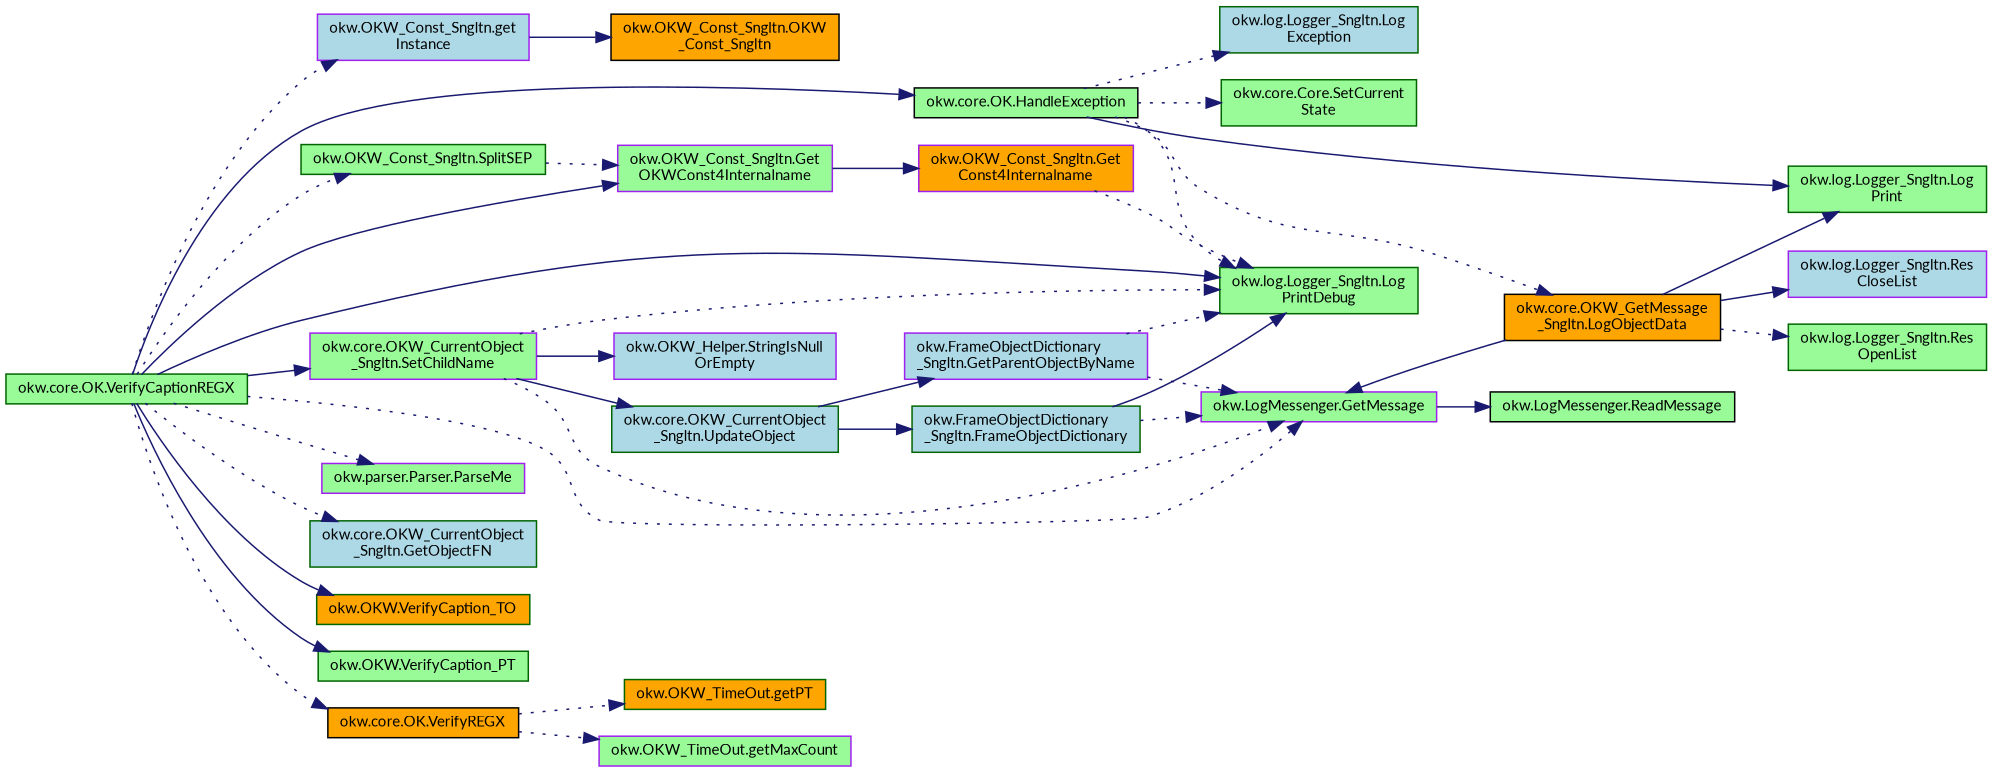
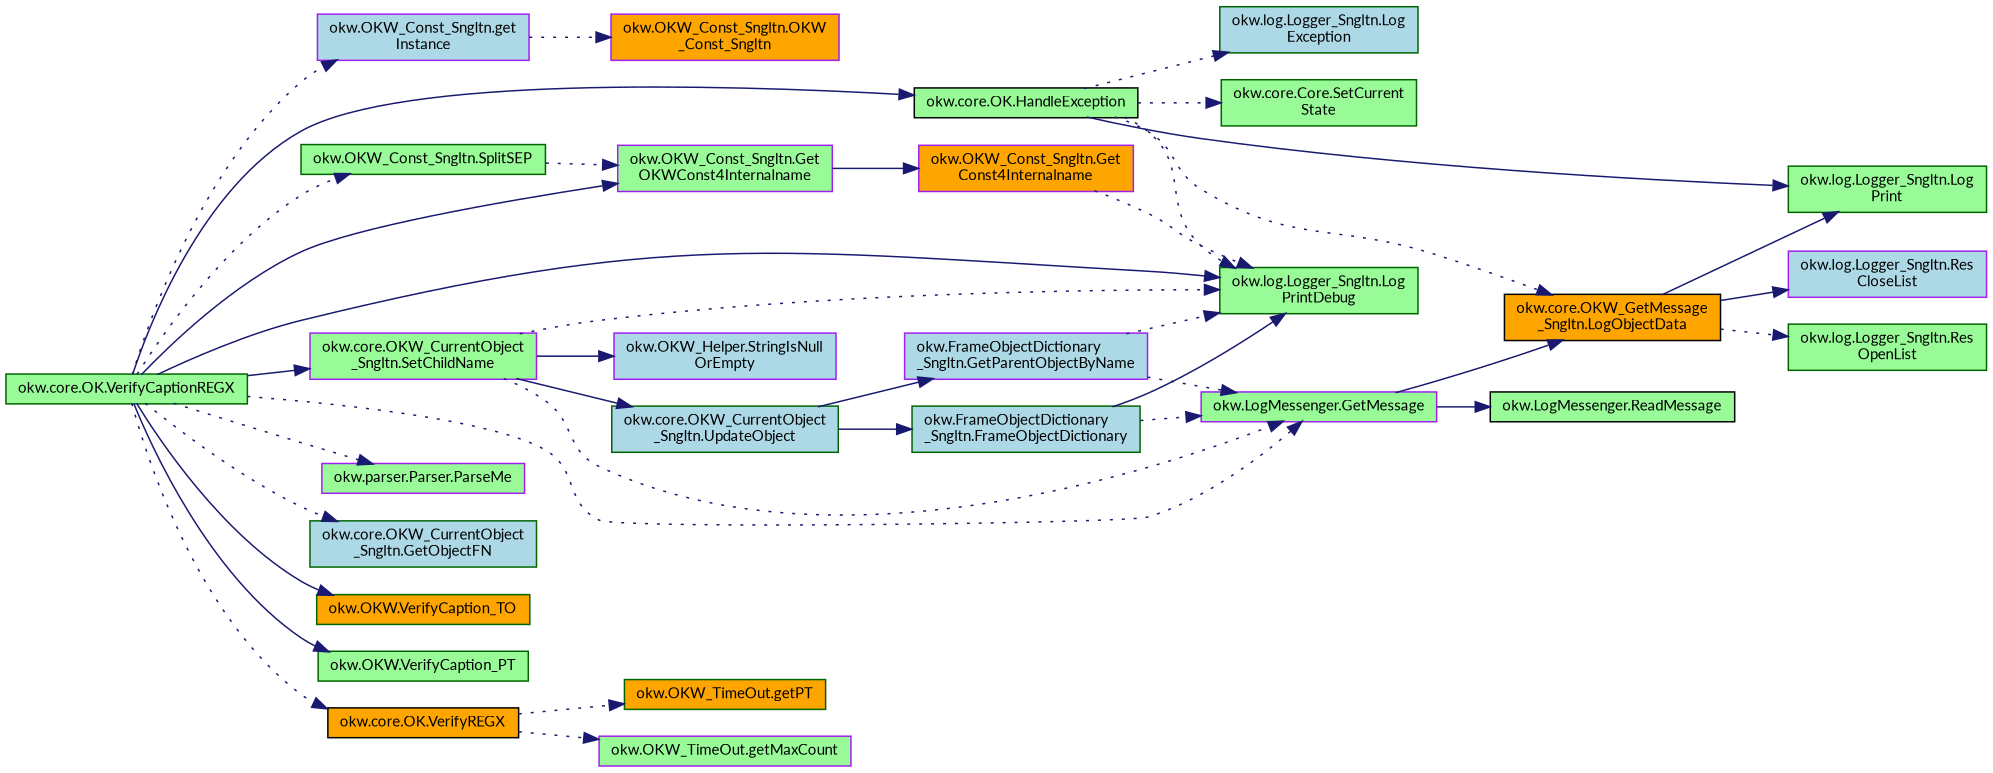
edge "okw.OKW_Const_Sngltn.get Instance" -> "okw.OKW_Const_Sngltn.OKW _Const_Sngltn": style solid -> dotted
node "okw.OKW_Const_Sngltn.OKW _Const_Sngltn": color black -> purple
edge "okw.core.OKW_GetMessage _Sngltn.LogObjectData" -> "okw.LogMessenger.GetMessage": reversed
